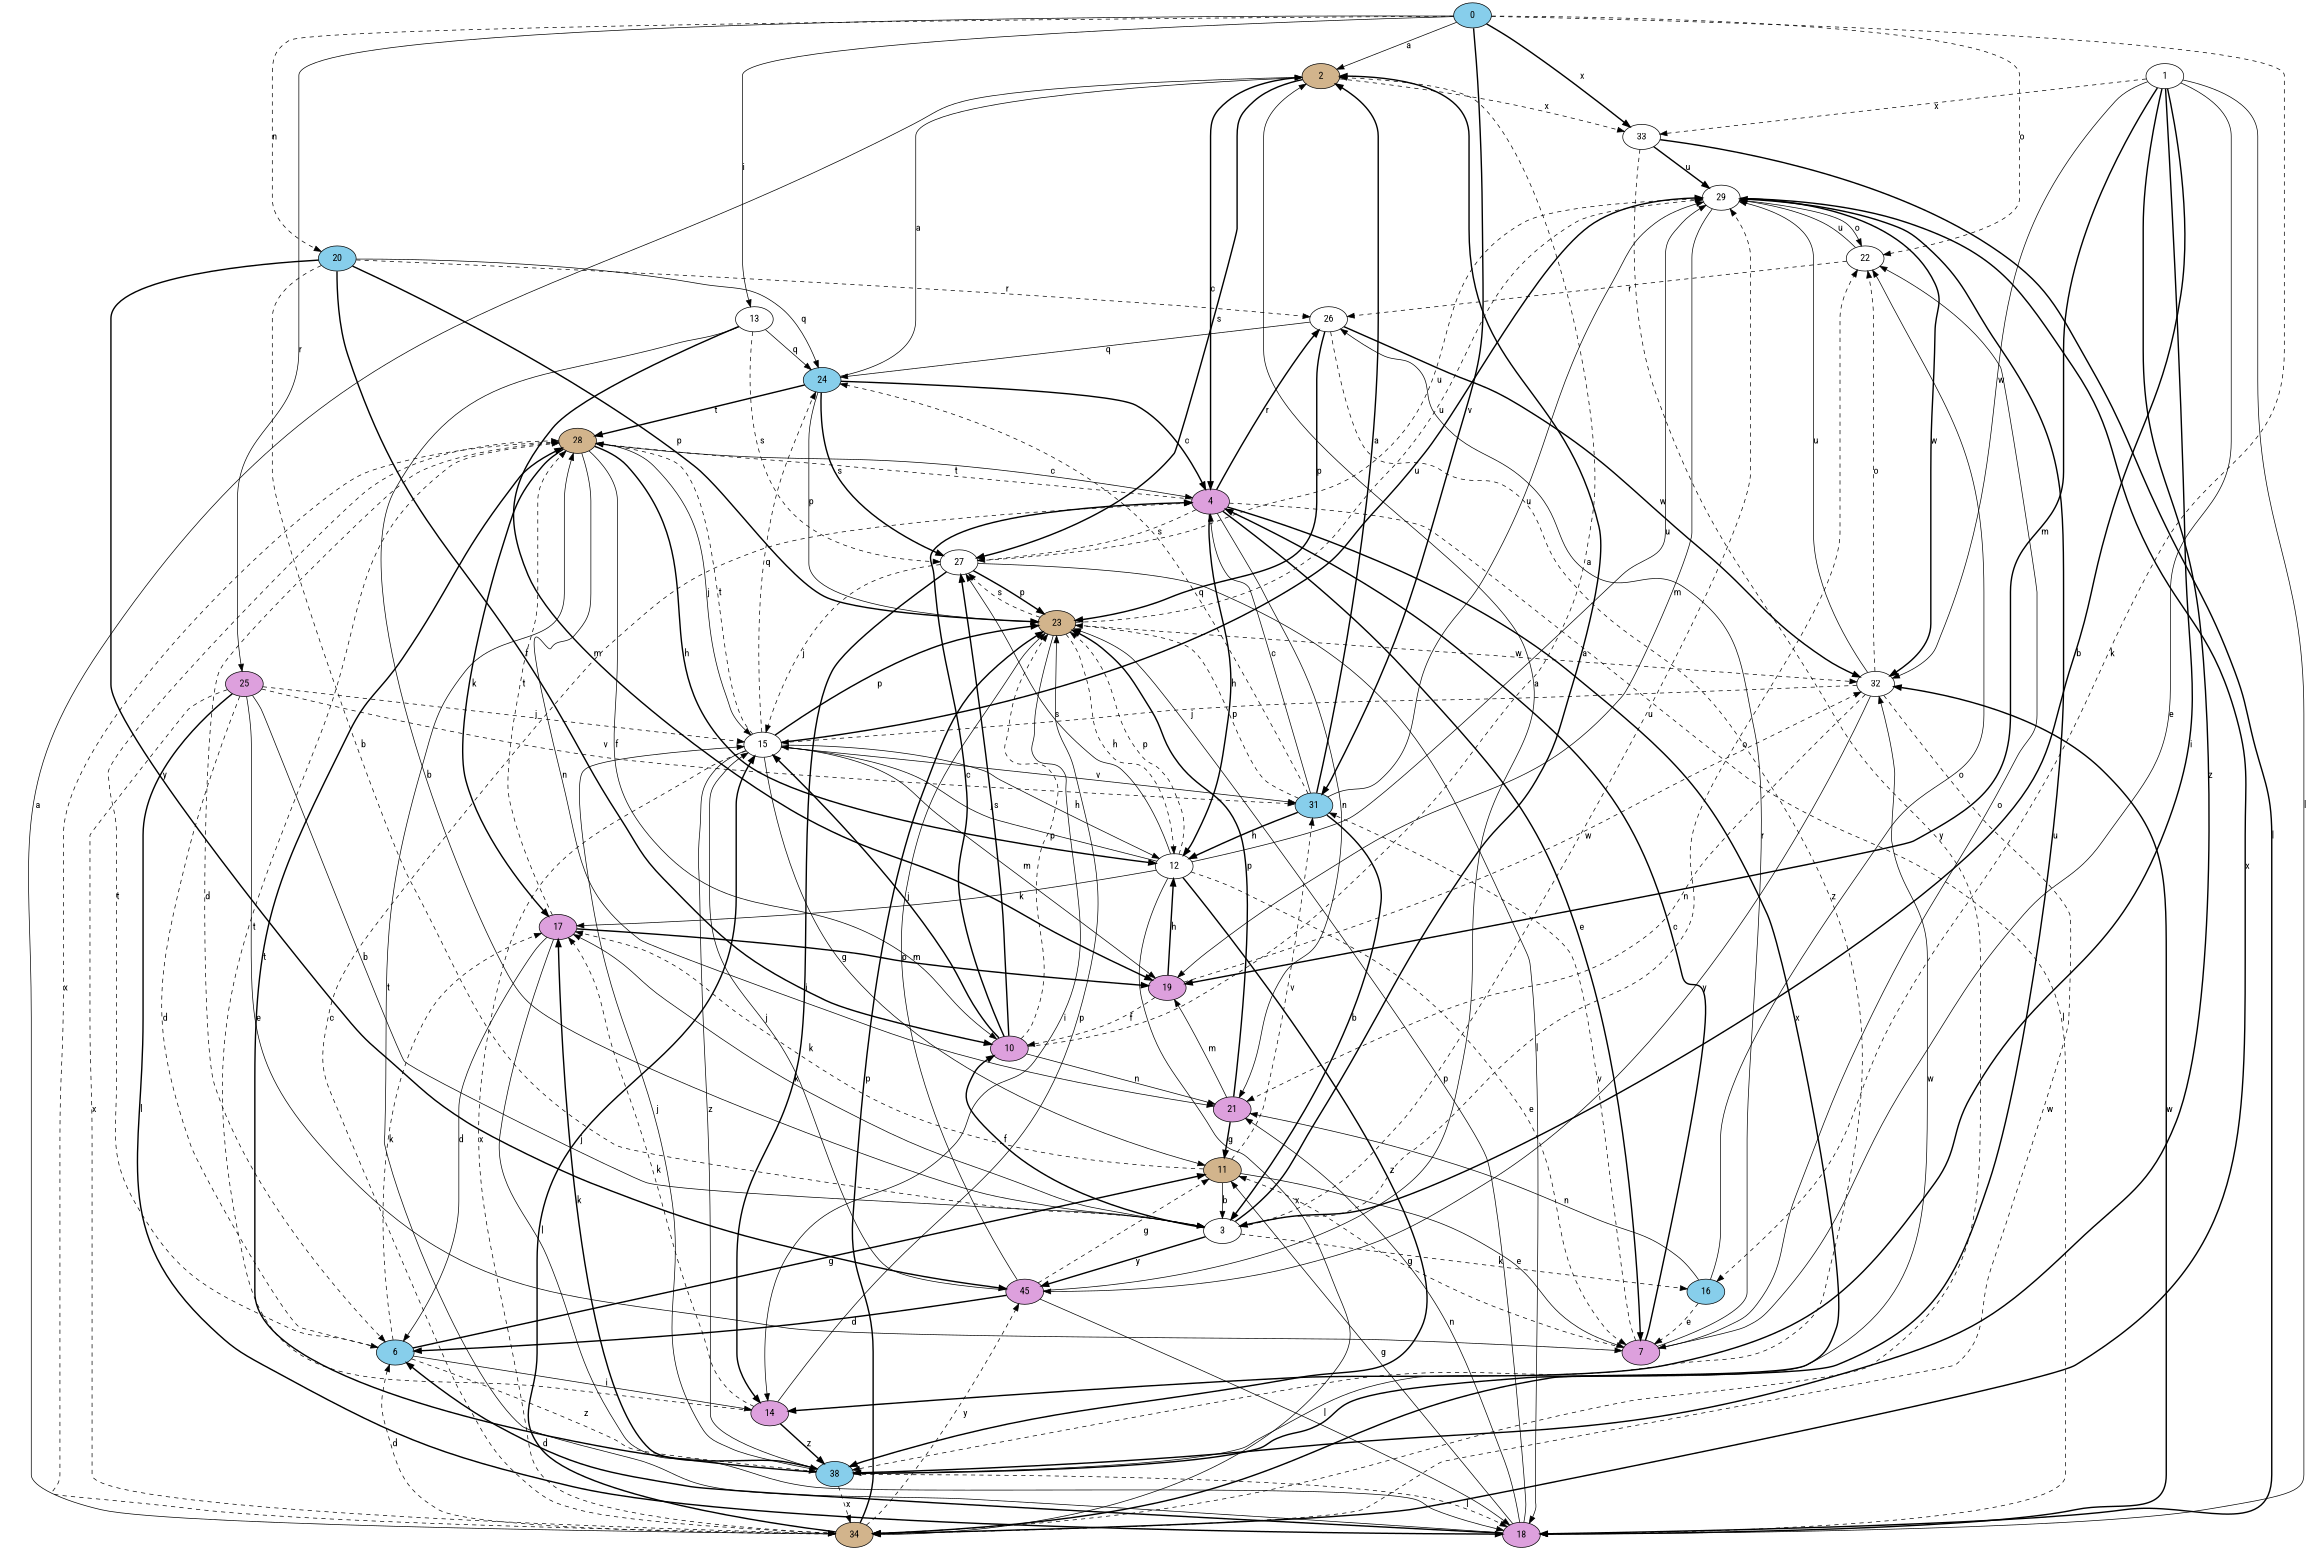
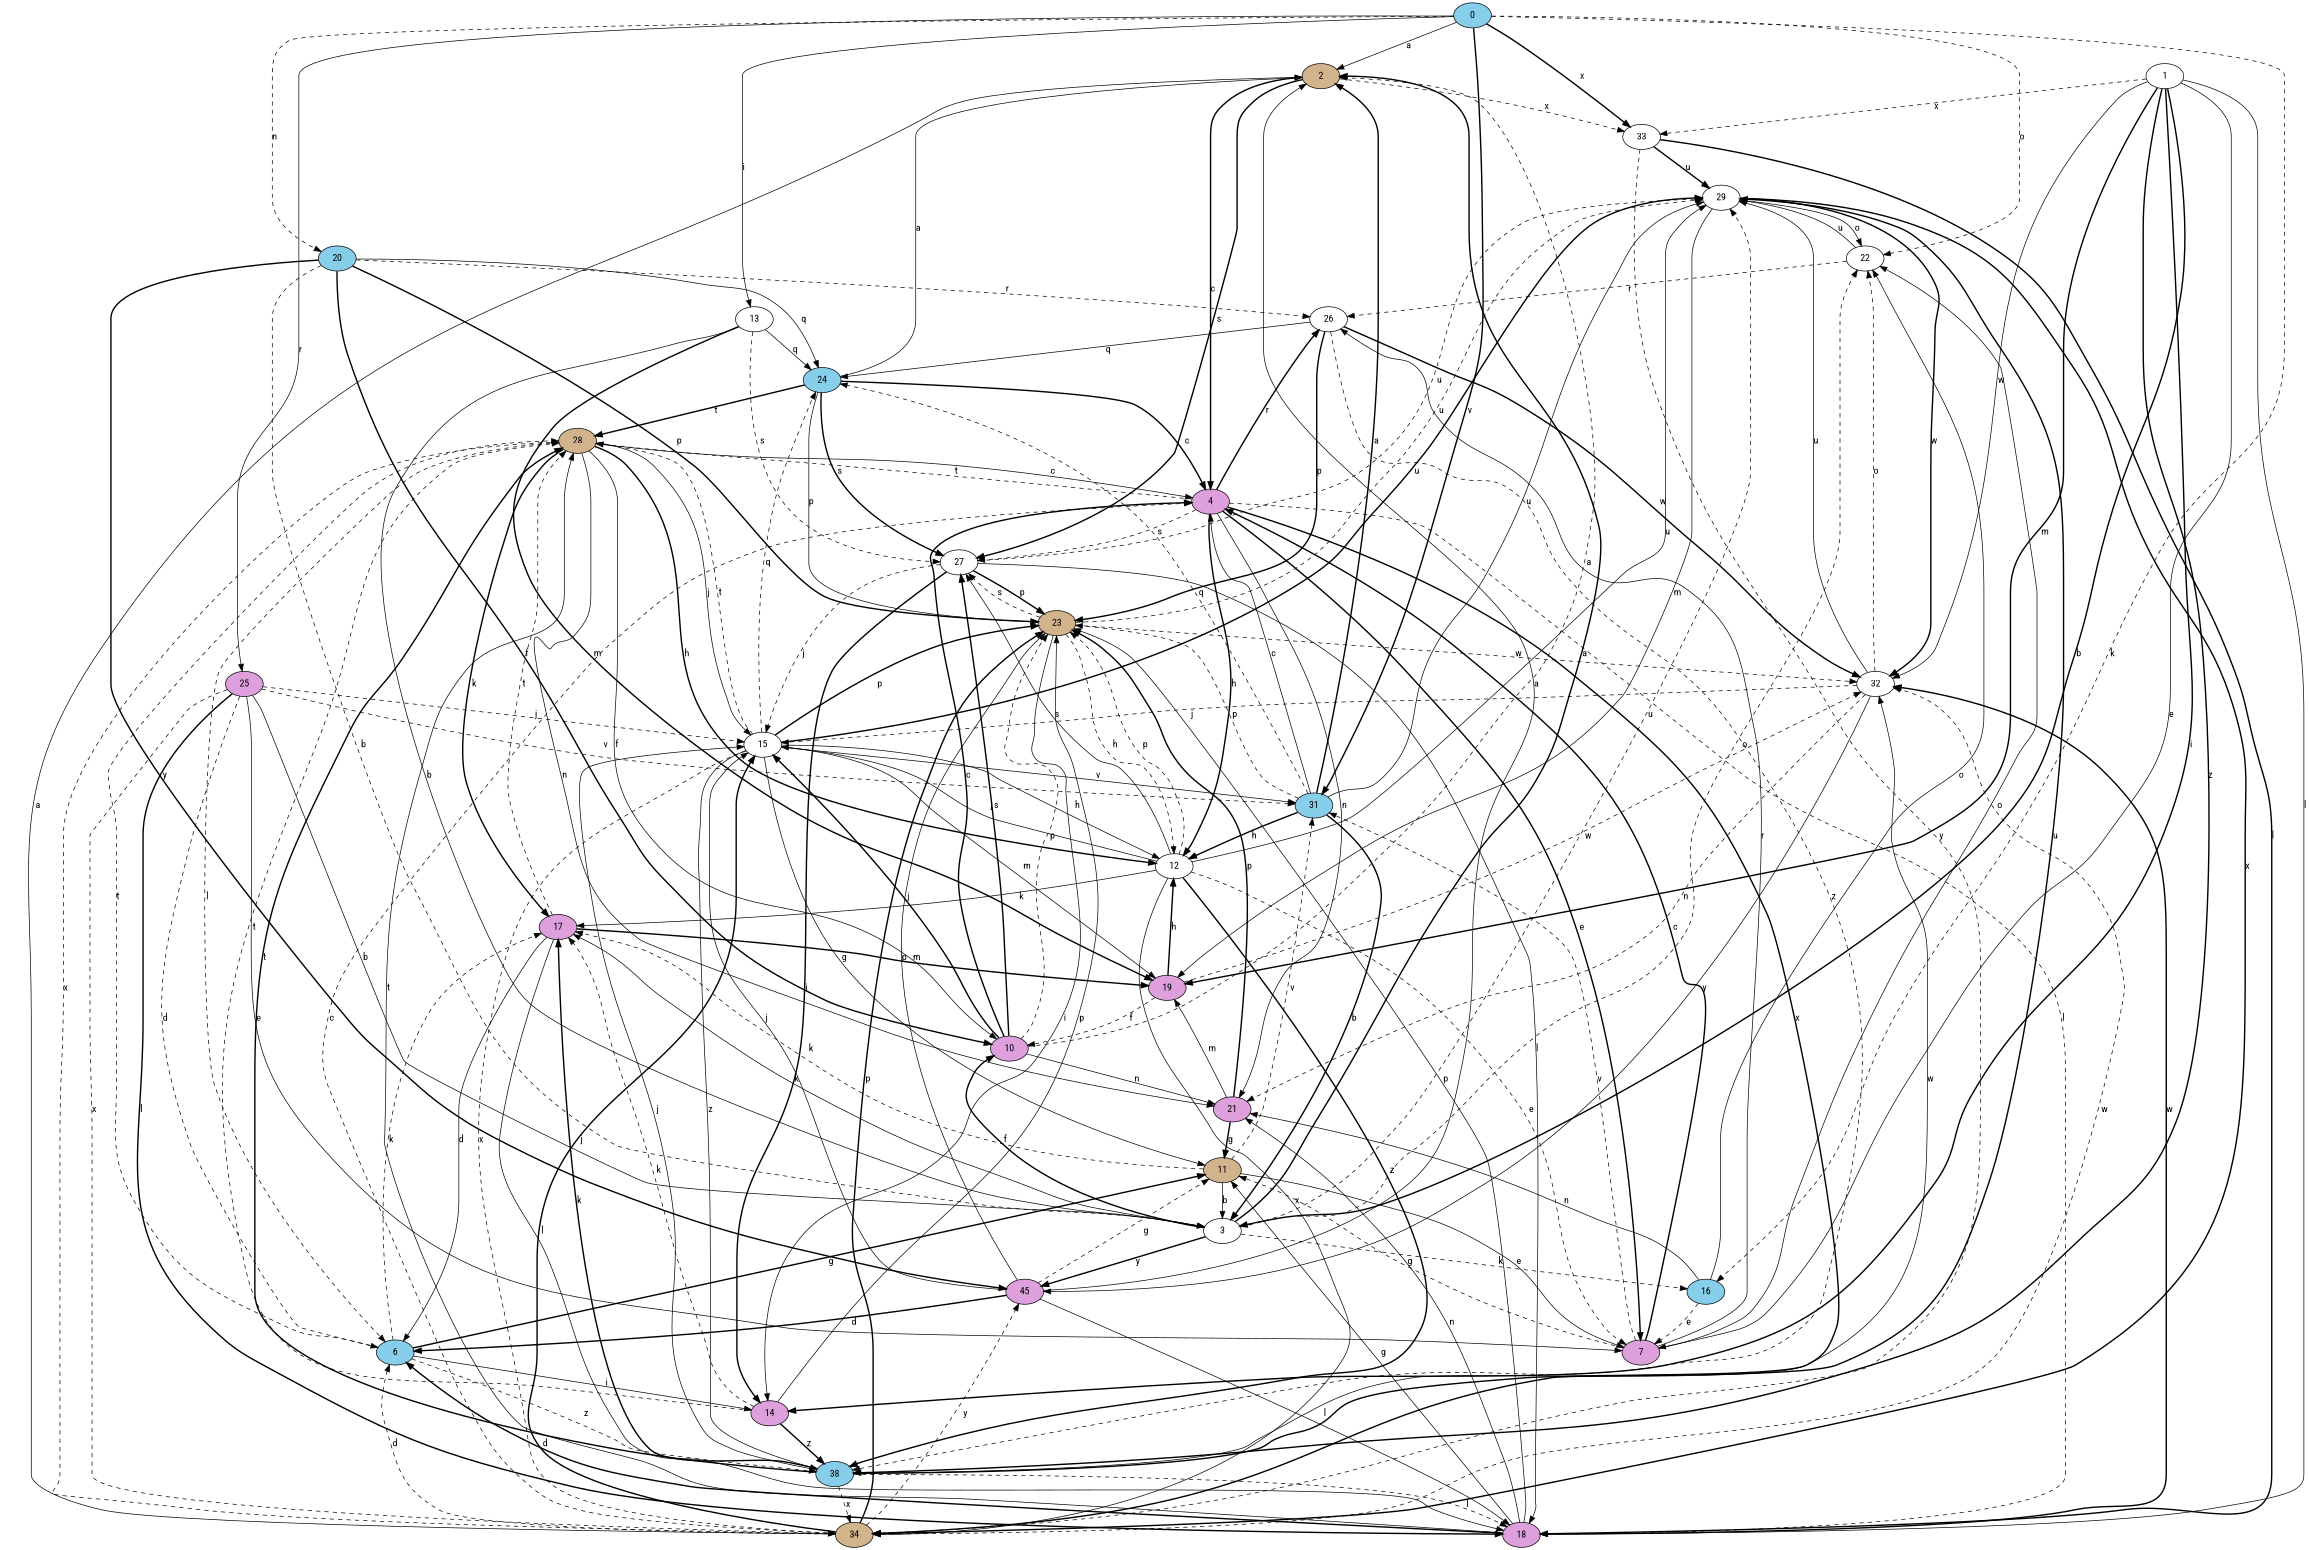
edge "28" -> "6": label "d" -> "l"
edge "32" -> "34": reversed
